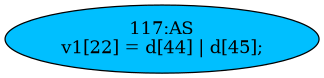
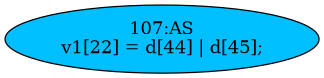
node "117:AS v1[22] = d[44] | d[45];": label "117:AS v1[22] = d[44] | d[45];" -> "107:AS v1[22] = d[44] | d[45];"
